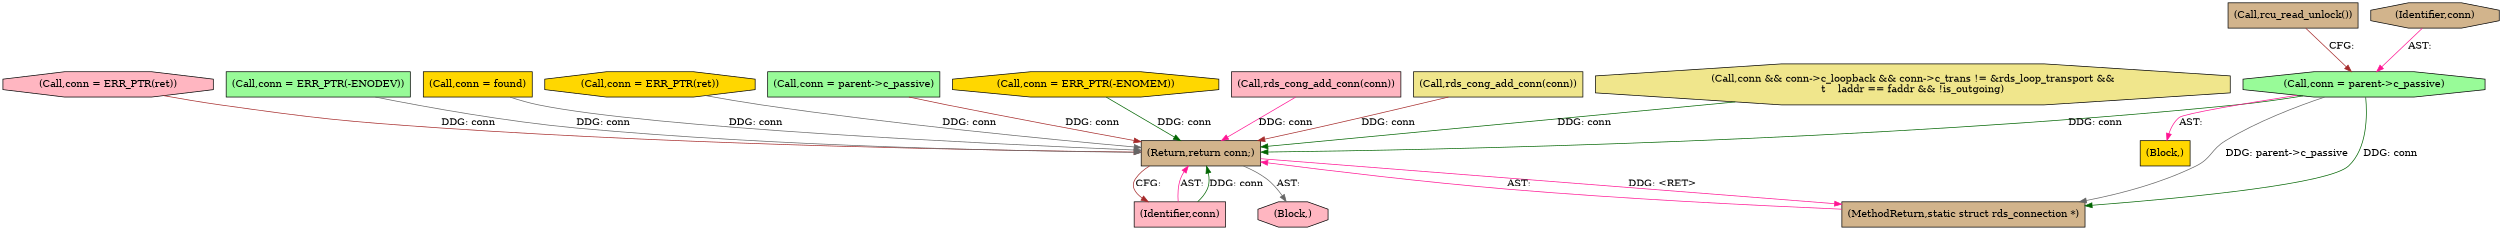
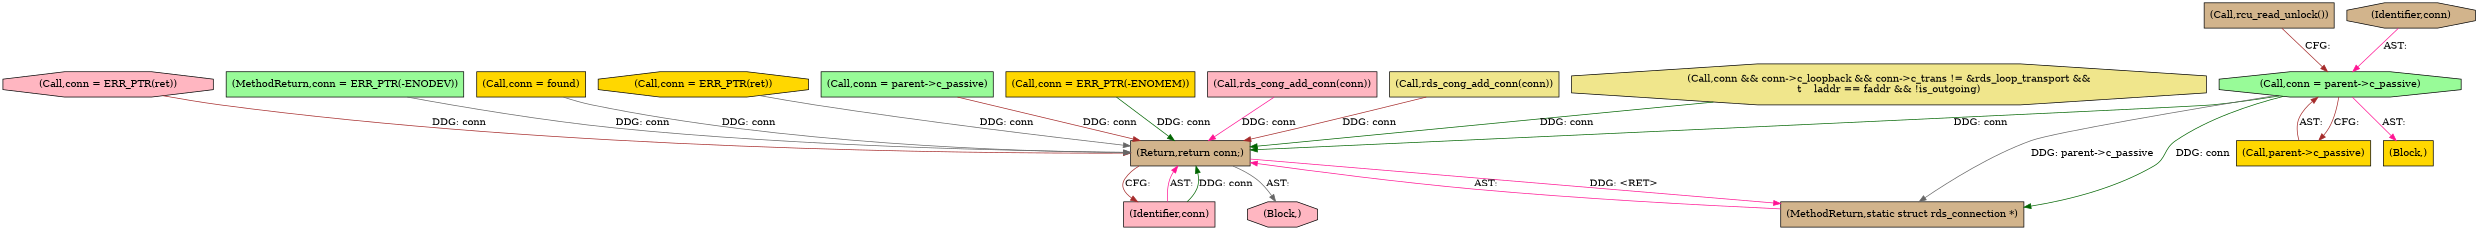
node "(Call,conn = ERR_PTR(-ENODEV))": label "(Call,conn = ERR_PTR(-ENODEV))" -> "(MethodReturn,conn = ERR_PTR(-ENODEV))"
node "(Call,conn = ERR_PTR(-ENOMEM))": shape octagon -> box
node "(Call,parent->c_passive)": added
